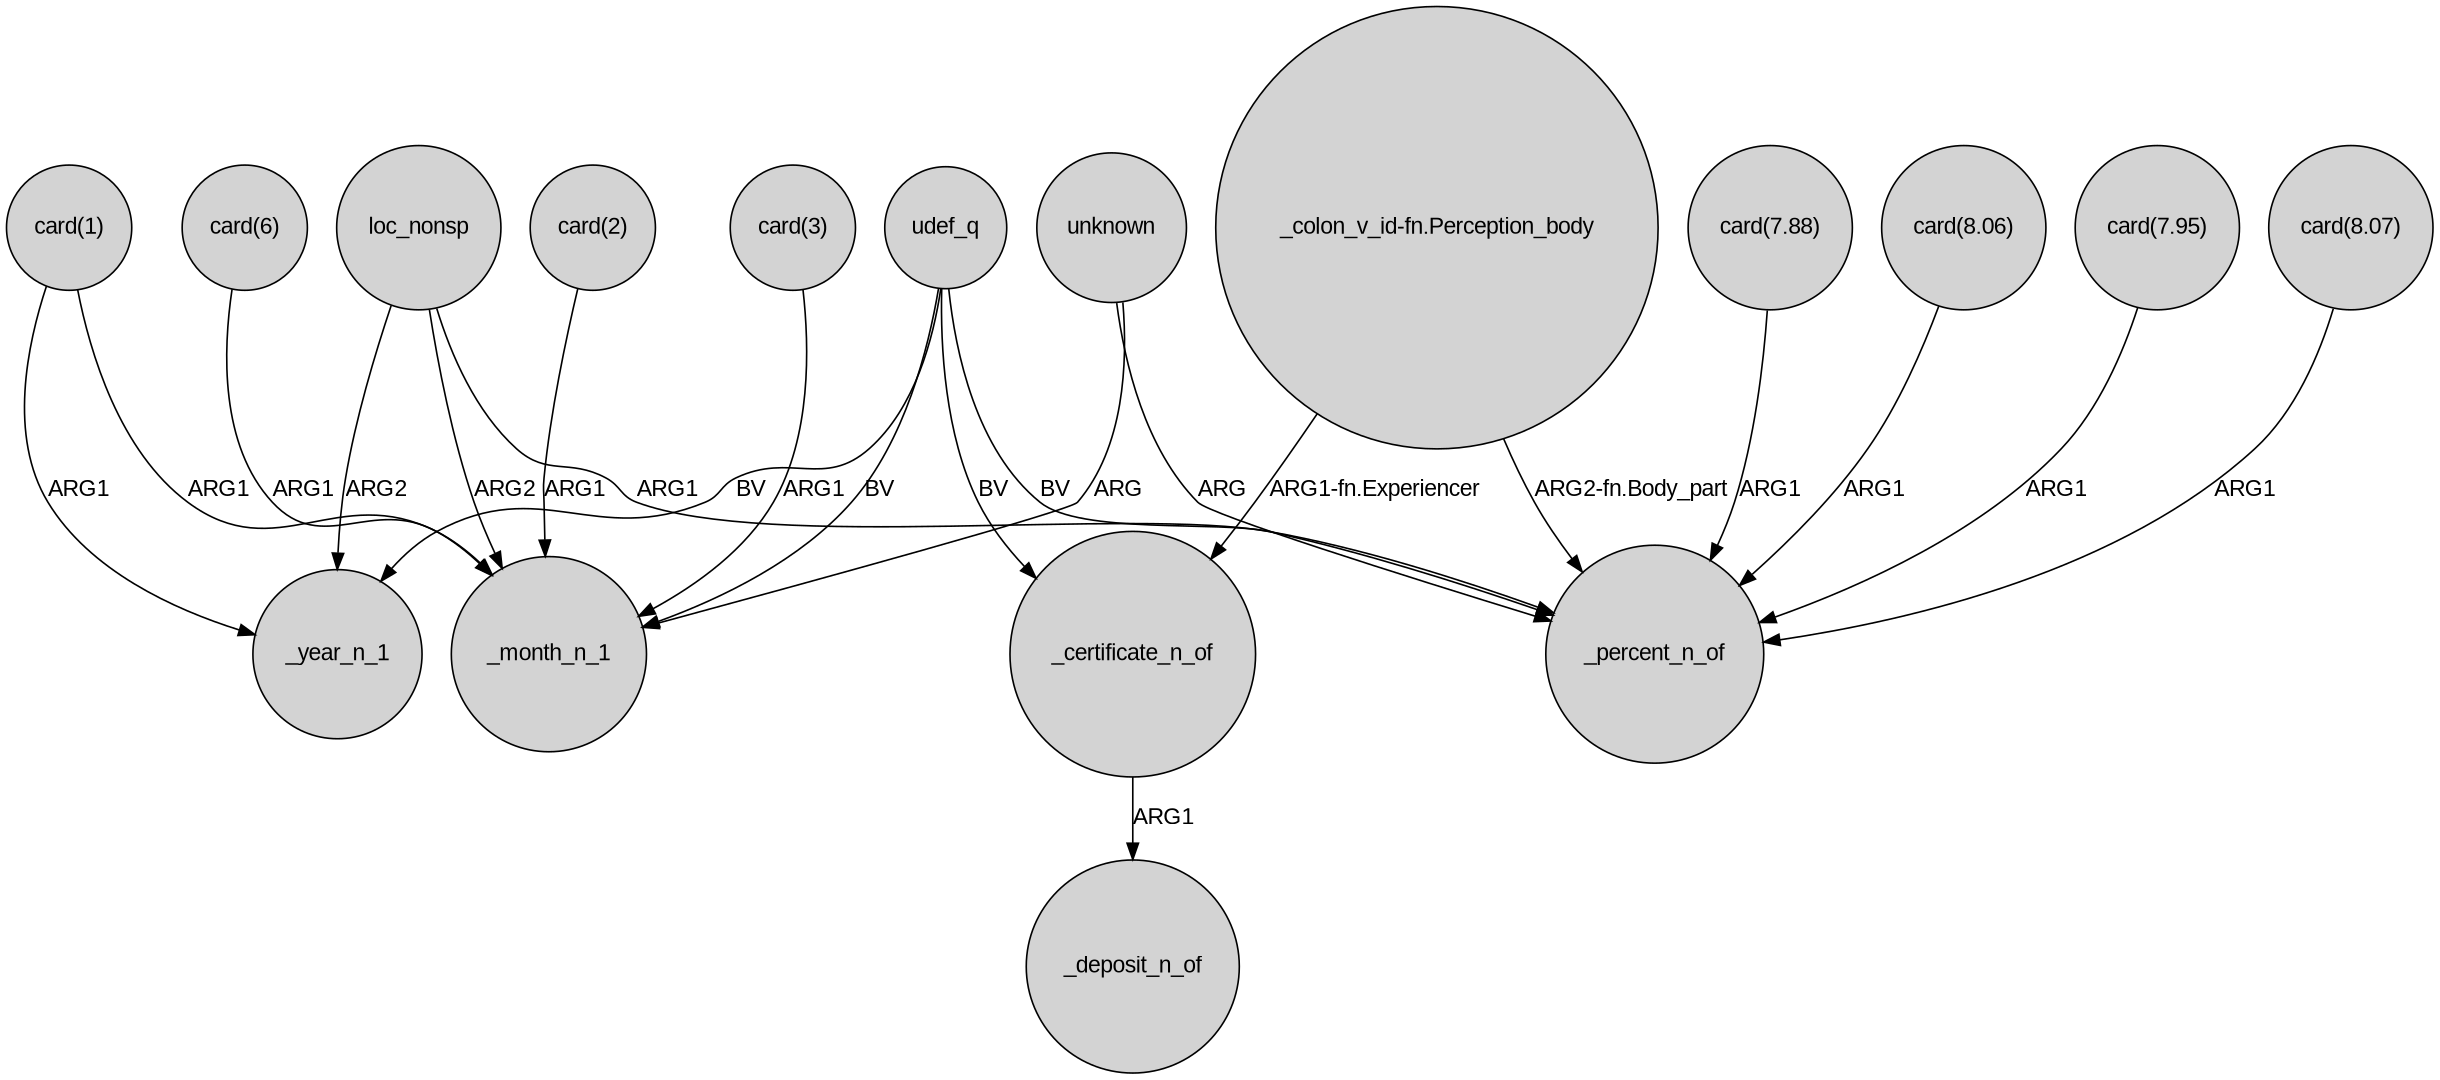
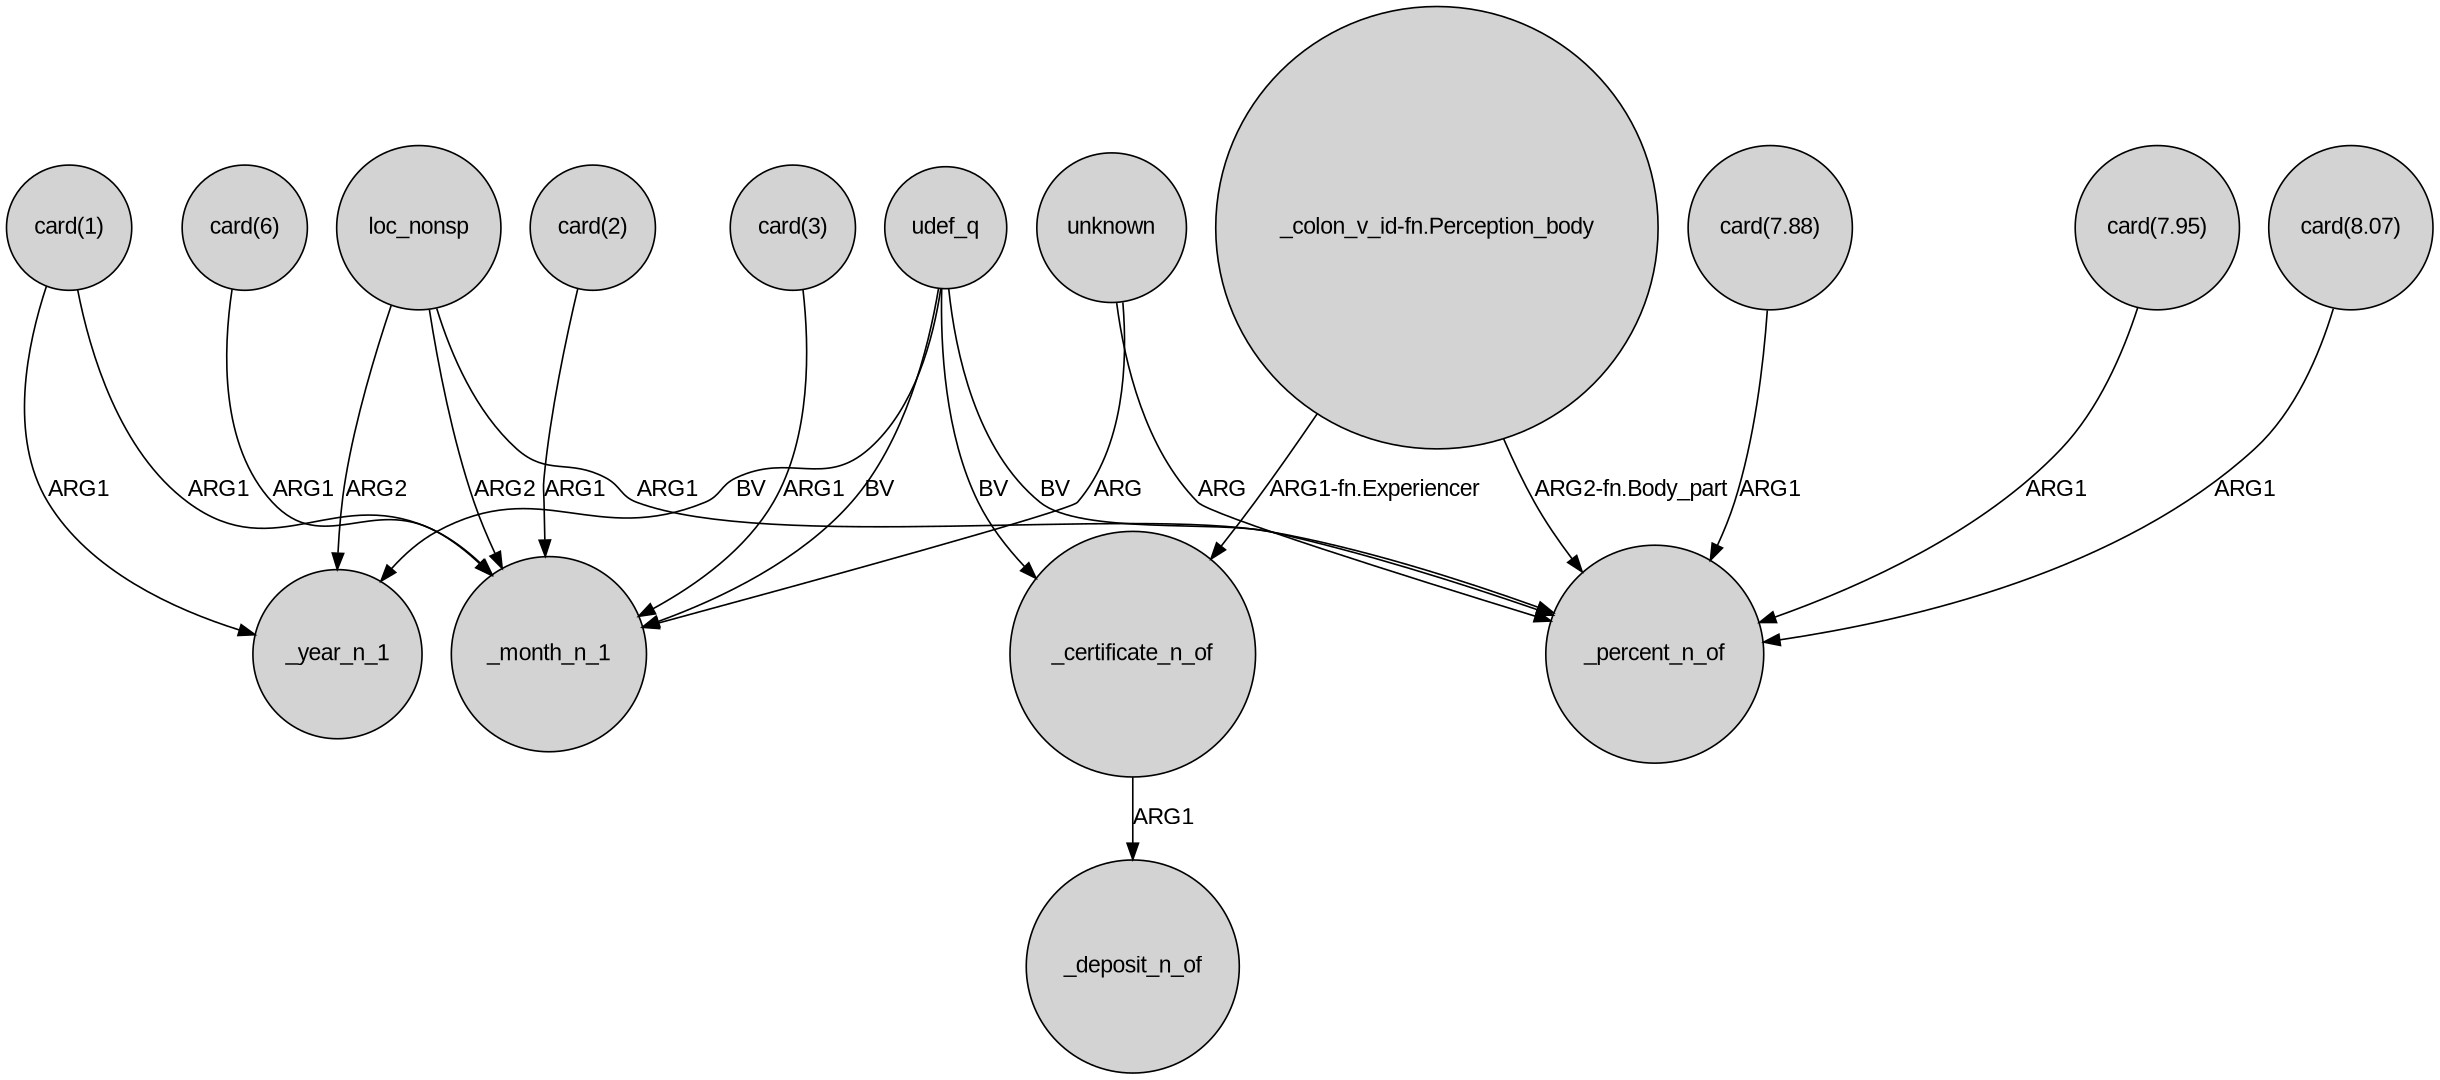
node "card(8.06)": removed
